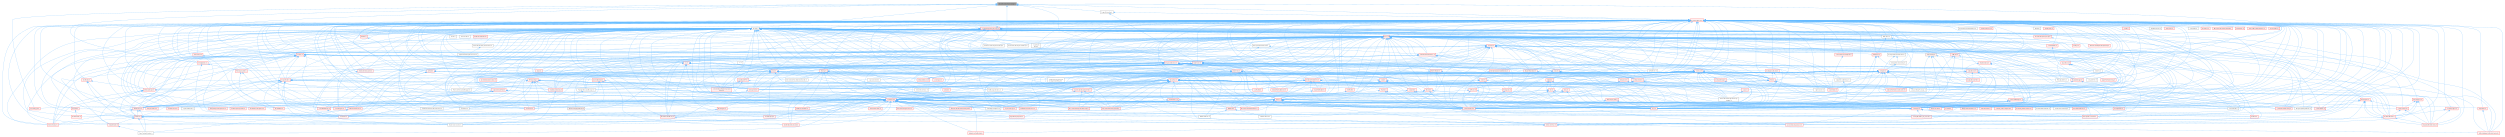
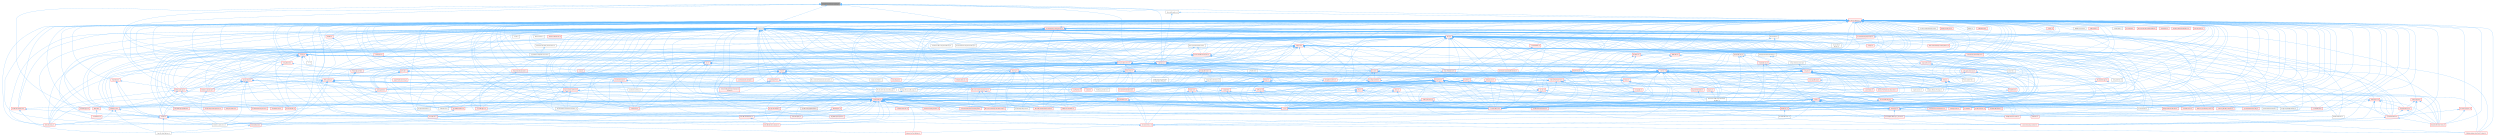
node "FleshCollectionUtility.h": removed
node "InputState.h": removed
